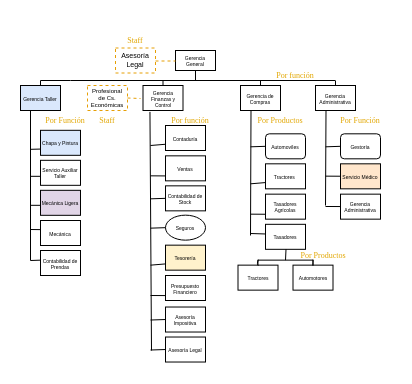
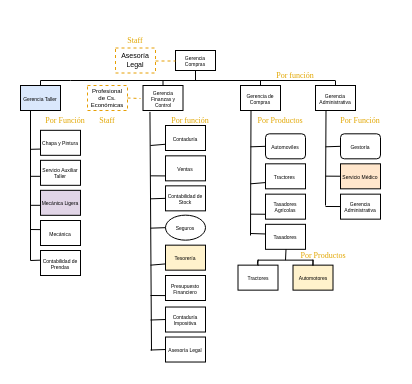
node "Gerencia General": label "Gerencia General" -> "Gerencia Compras"
node "Chapa y Pintura": fillcolor #dae8fc -> #ffffff
node "Automotores": fillcolor #ffffff -> #fff2cc
node "Asesoría Impositiva": label "Asesoría Impositiva" -> "Contaduría Impositiva"
